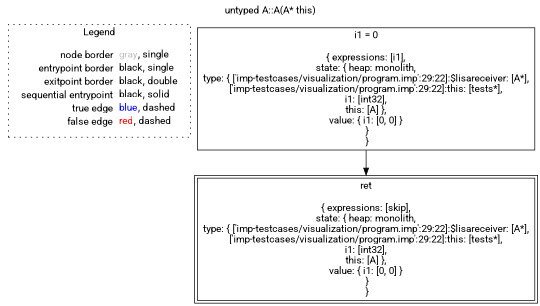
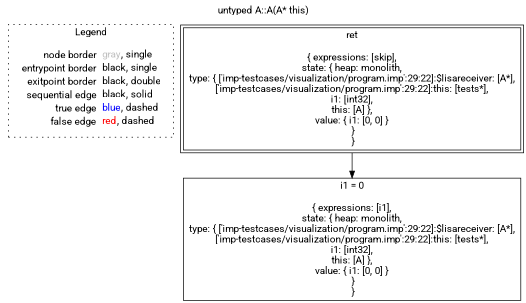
node "node border": text "sequential entrypoint" -> "sequential edge"
edge "i1 = 0" -> "ret": reversed
